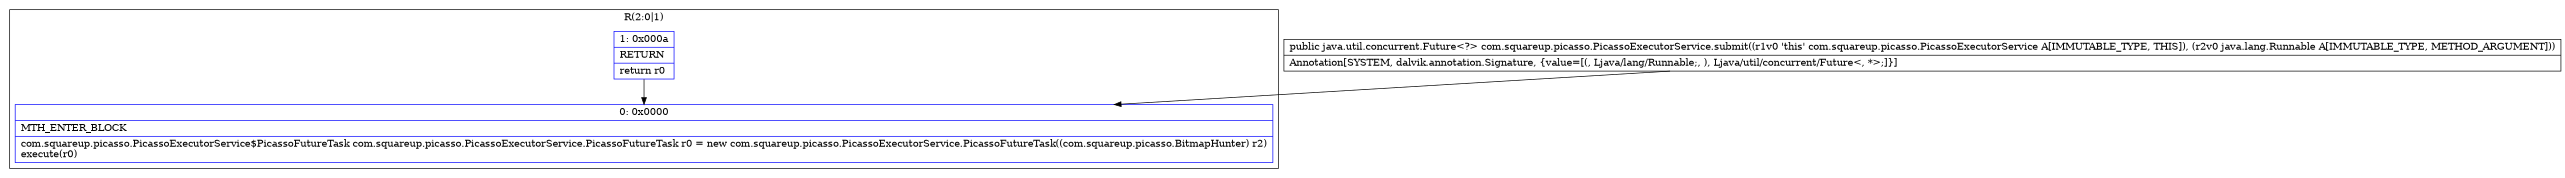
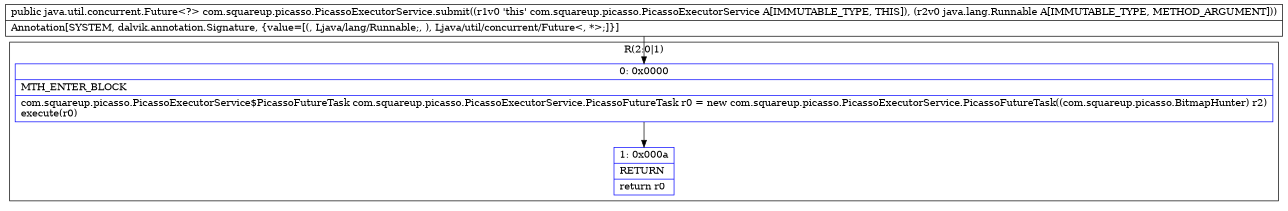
edge "1: 0x000a" -> "0: 0x0000": reversed
